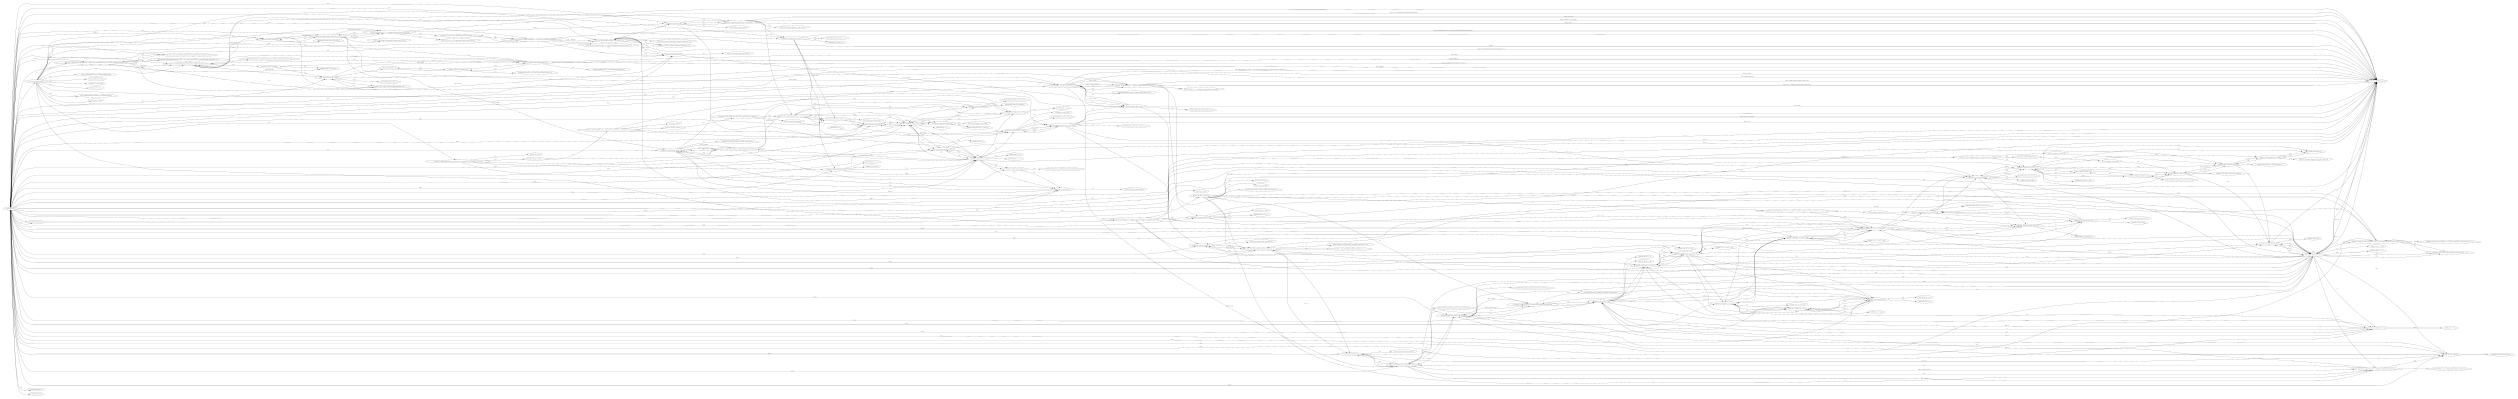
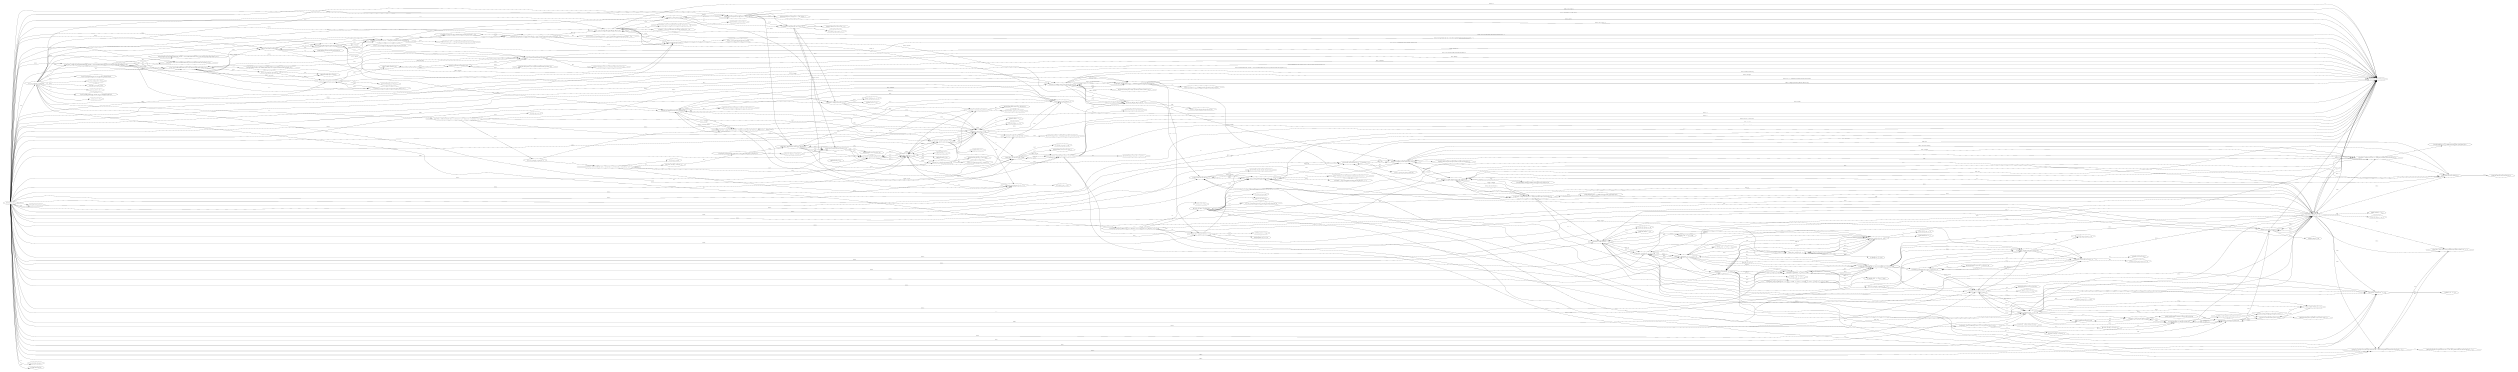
node "(IDENTIFIER,i,j < i)": added
